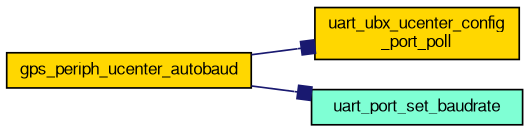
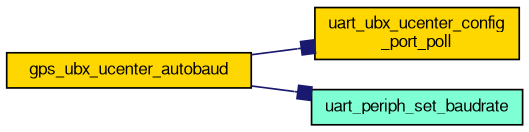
node "gps_periph_ucenter_autobaud": label "gps_periph_ucenter_autobaud" -> "gps_ubx_ucenter_autobaud"
node "uart_port_set_baudrate": label "uart_port_set_baudrate" -> "uart_periph_set_baudrate"
